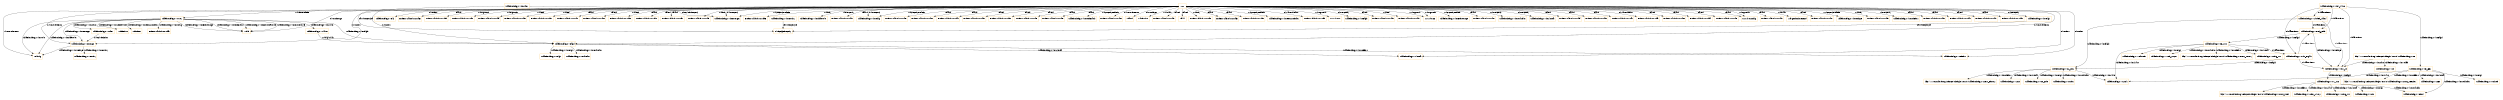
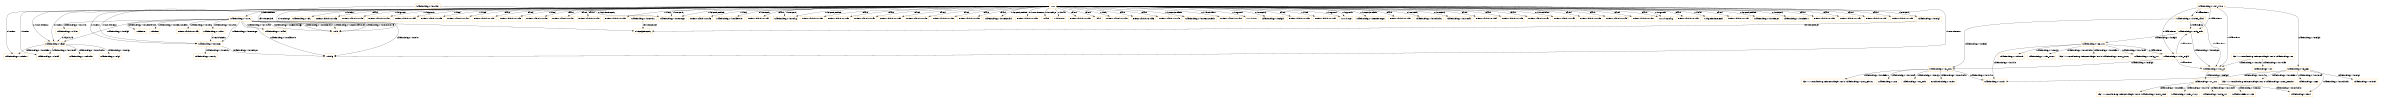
node "337de344:18f2b2d1278:-7fdc": removed
node "untitled-ontology-11:Verified": added
node "untitled-ontology-11:London": label "untitled-ontology-11:London" -> "semanticweb-ontology-11:London"
node "untitled-ontology-11:Doha": label "untitled-ontology-11:Doha" -> "untitled-hasDateFlown-11:Doha"
